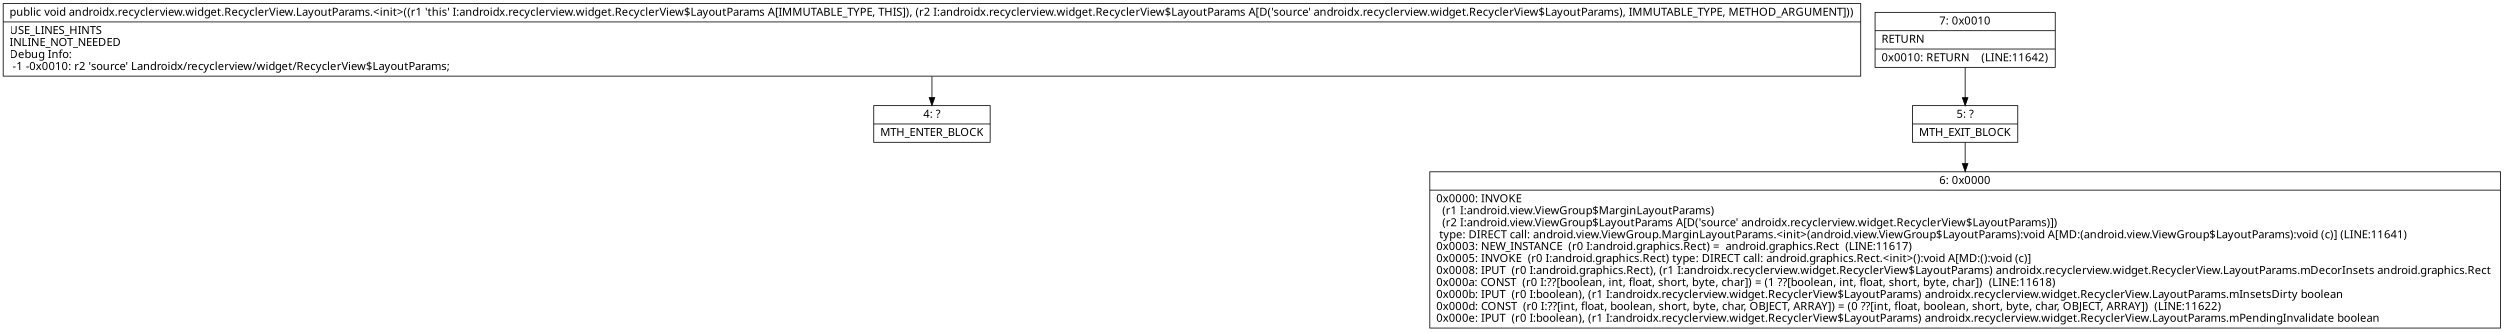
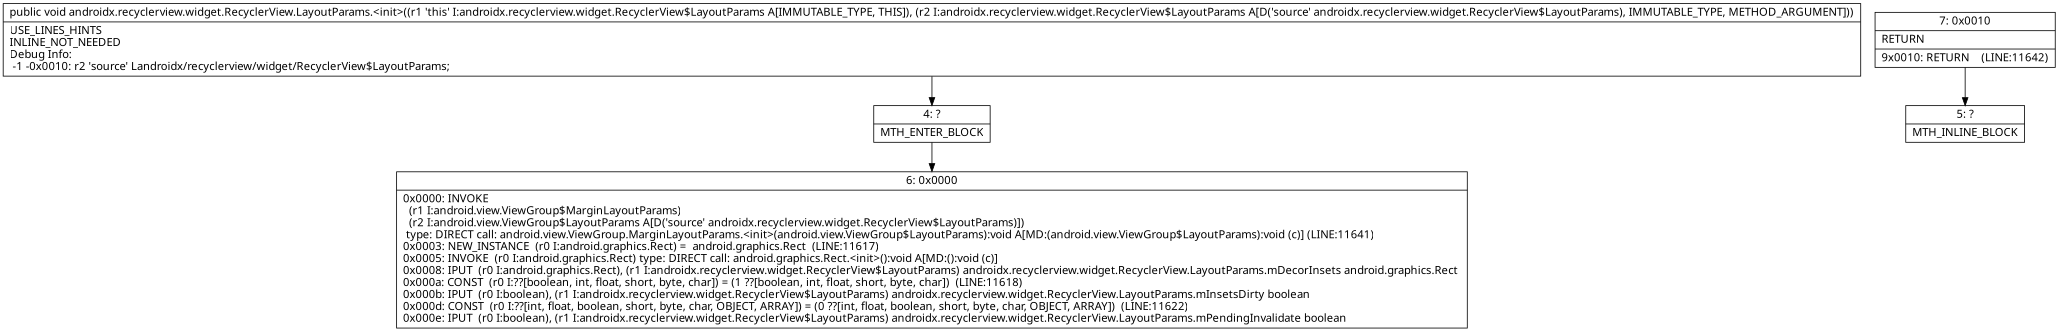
node "7: 0x0010": text "0x0010: RETURN    (LINE:11642)" -> "9x0010: RETURN    (LINE:11642)"
node "5: ?": text "MTH_EXIT_BLOCK" -> "MTH_INLINE_BLOCK"
edge "5: ?" -> "6: 0x0000": now "4: ?" -> "6: 0x0000"
